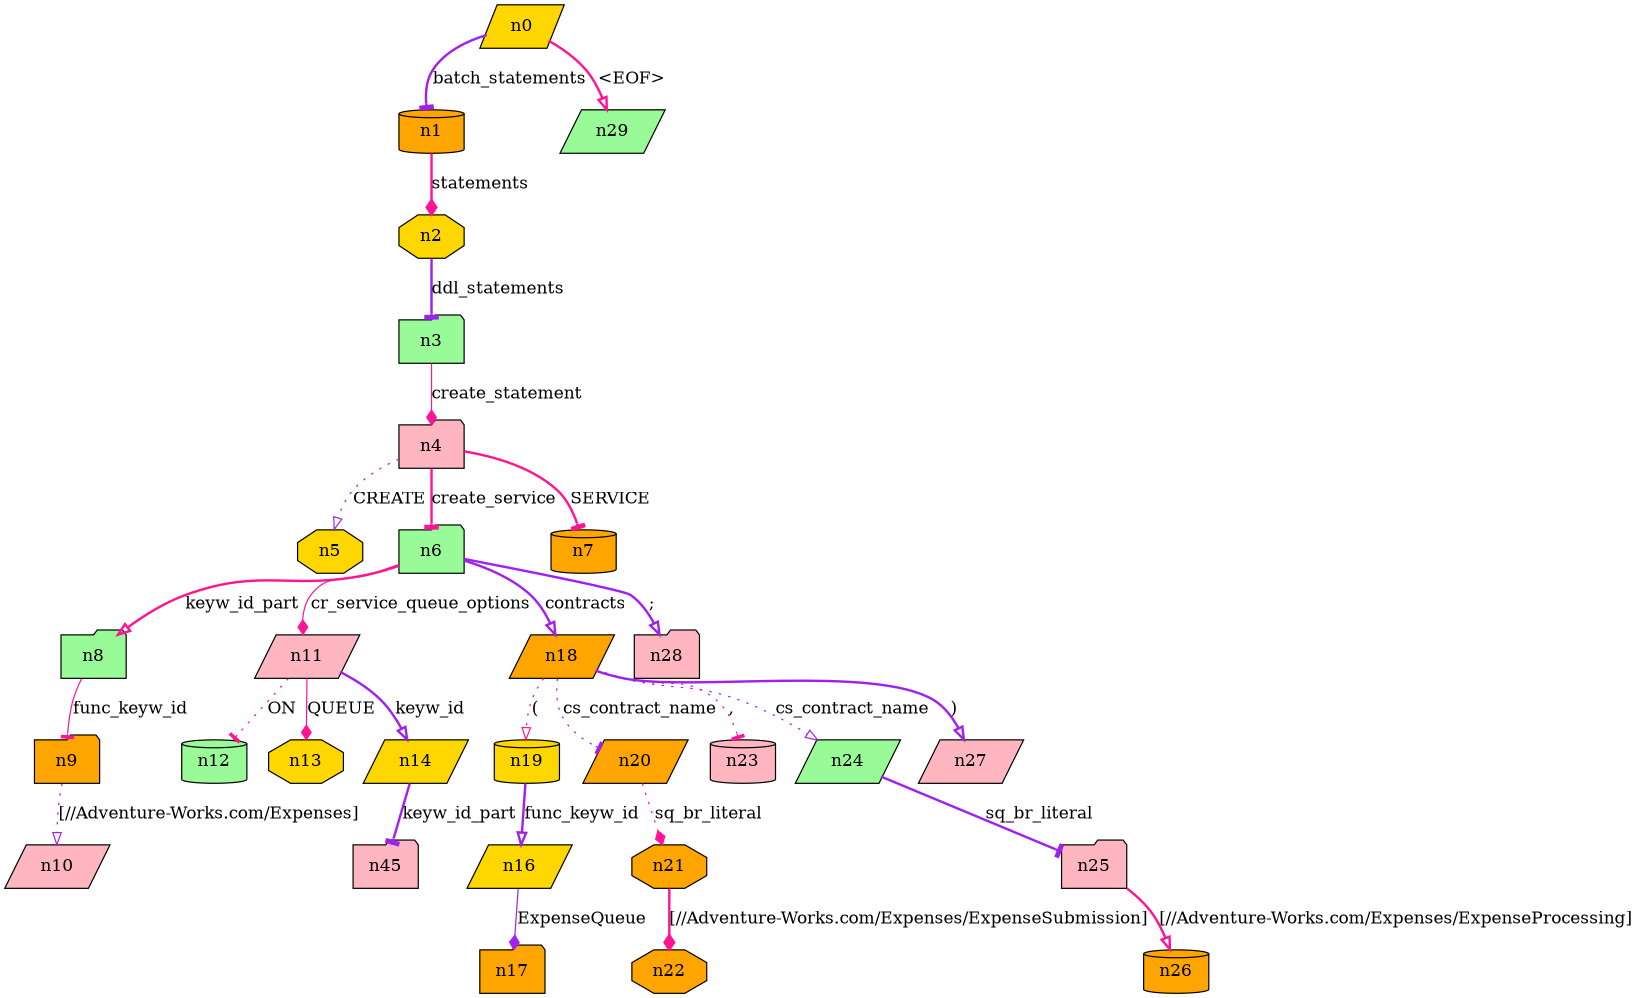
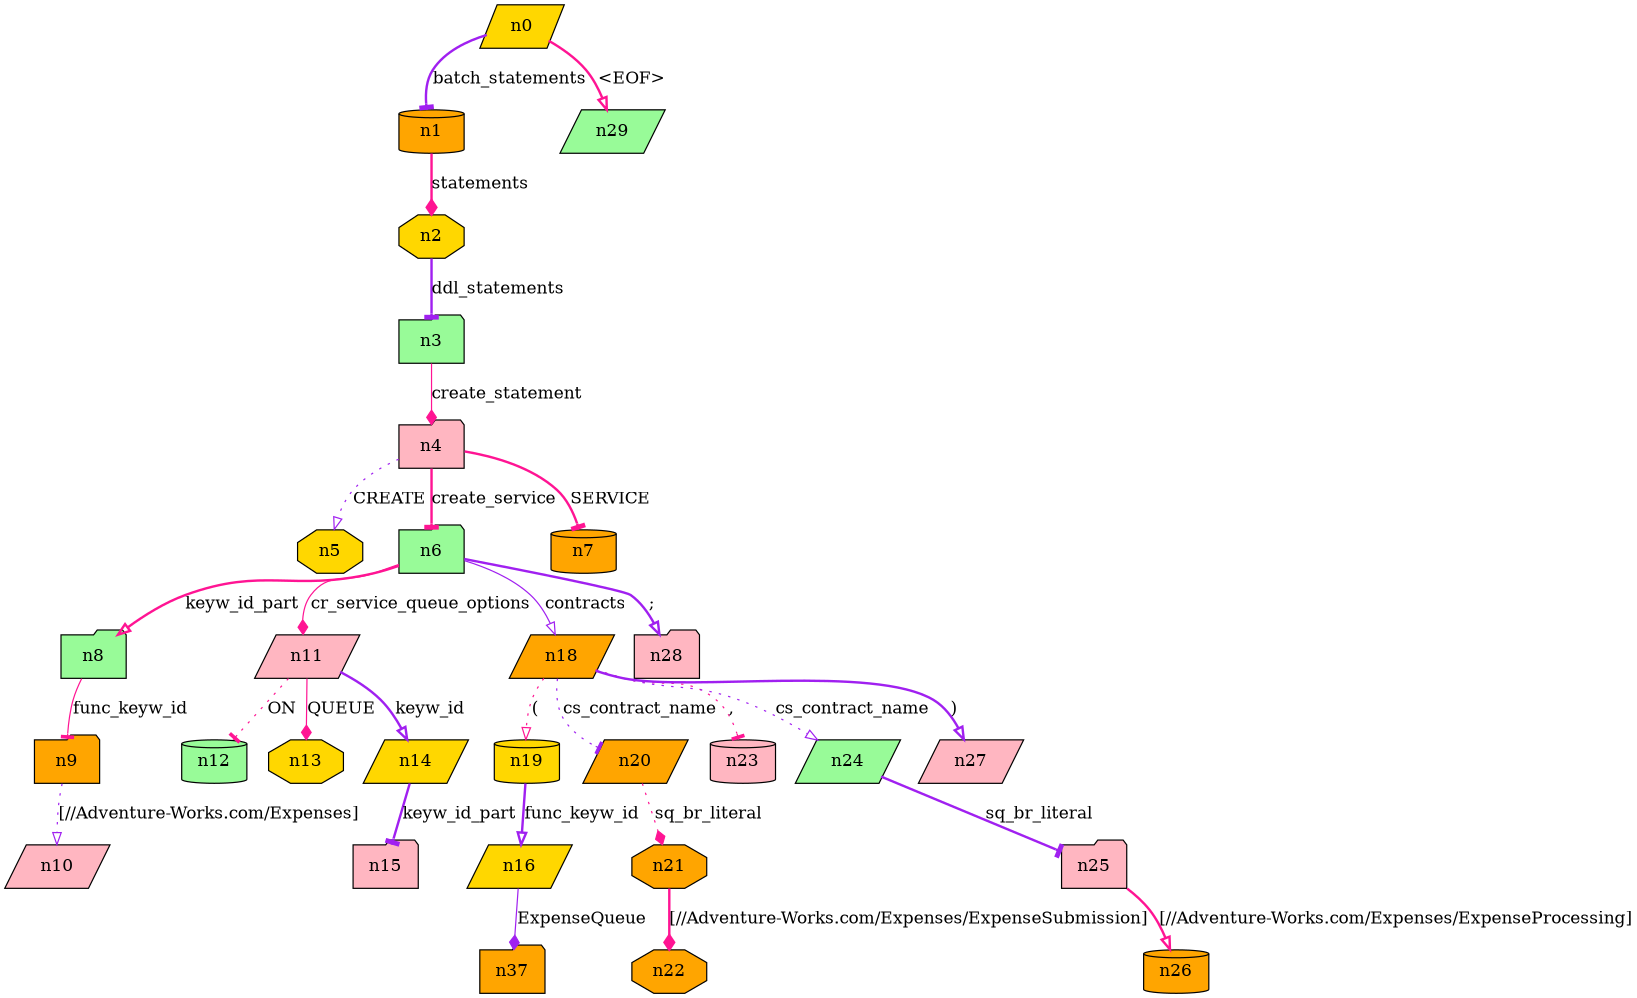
edge "n6" -> "n18": style bold -> solid
node "n45": label "n45" -> "n15"
node "n17": label "n17" -> "n37"
